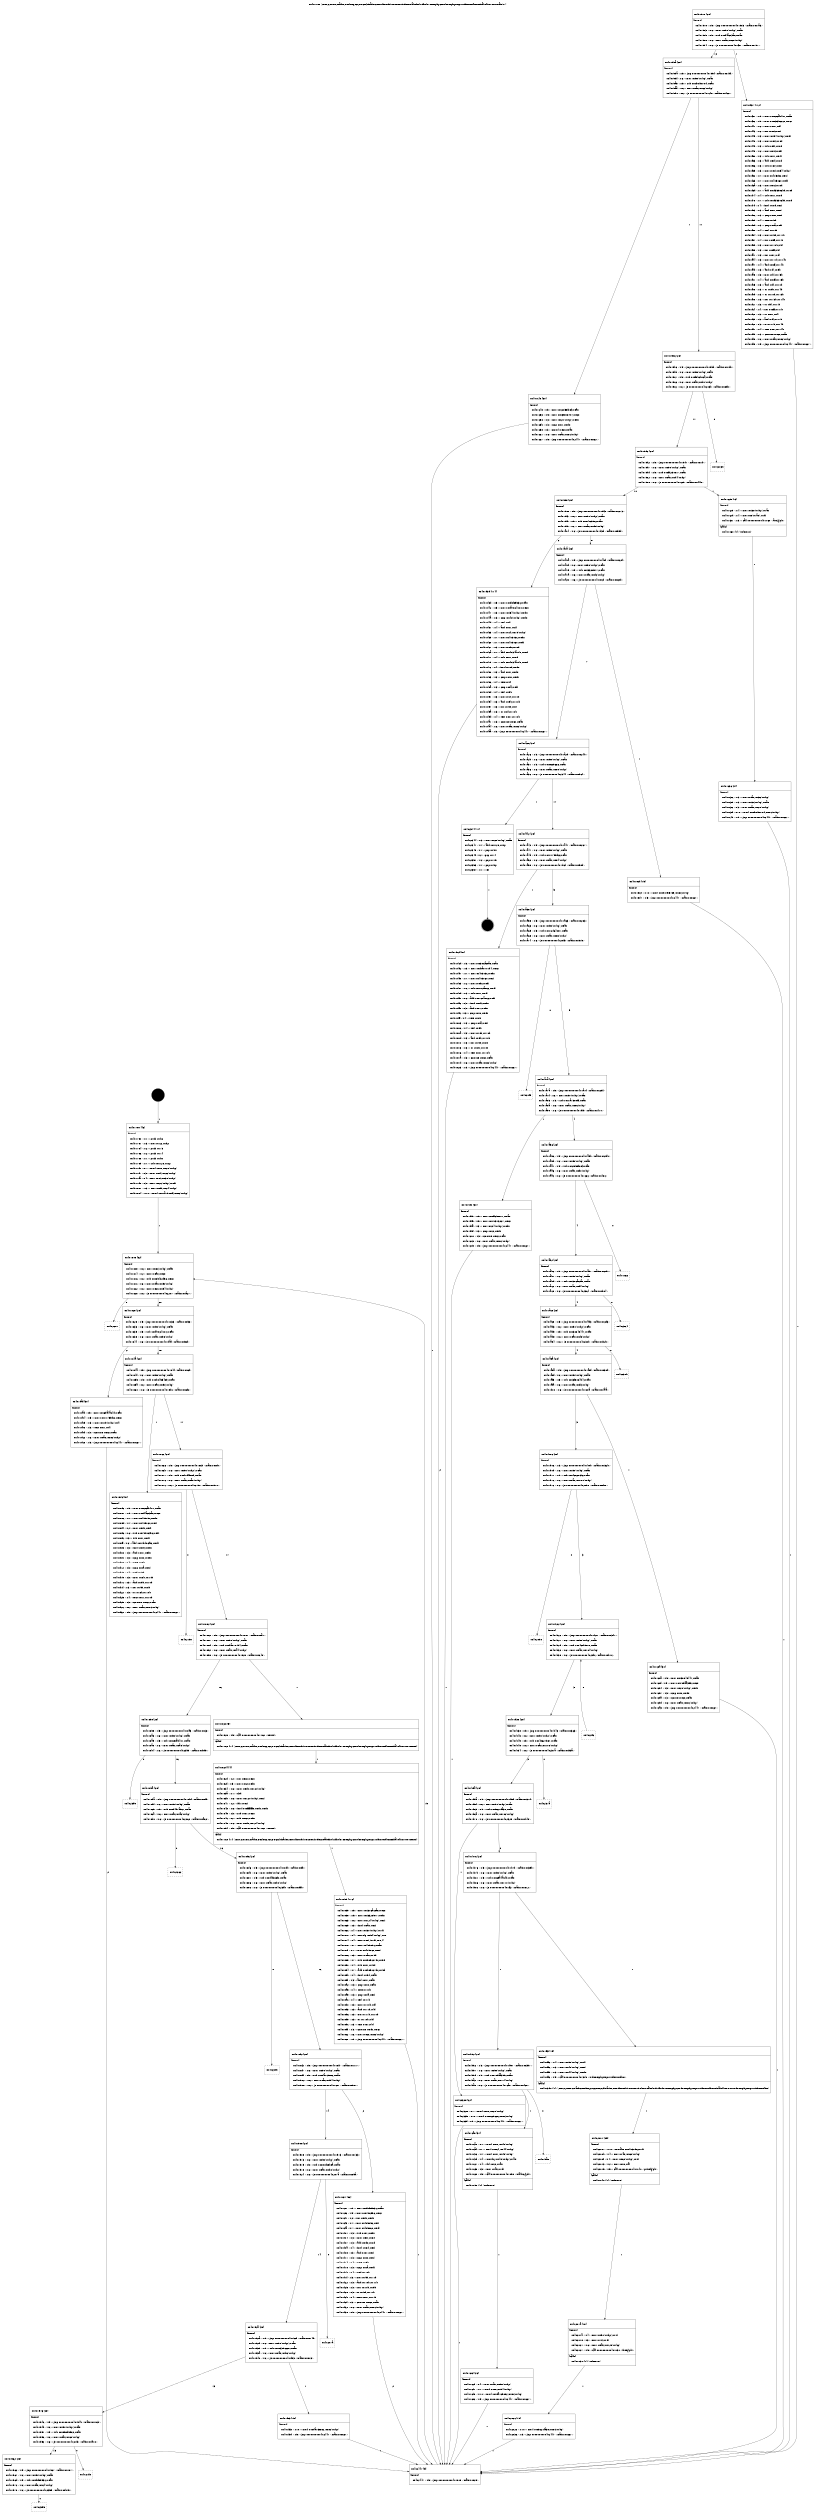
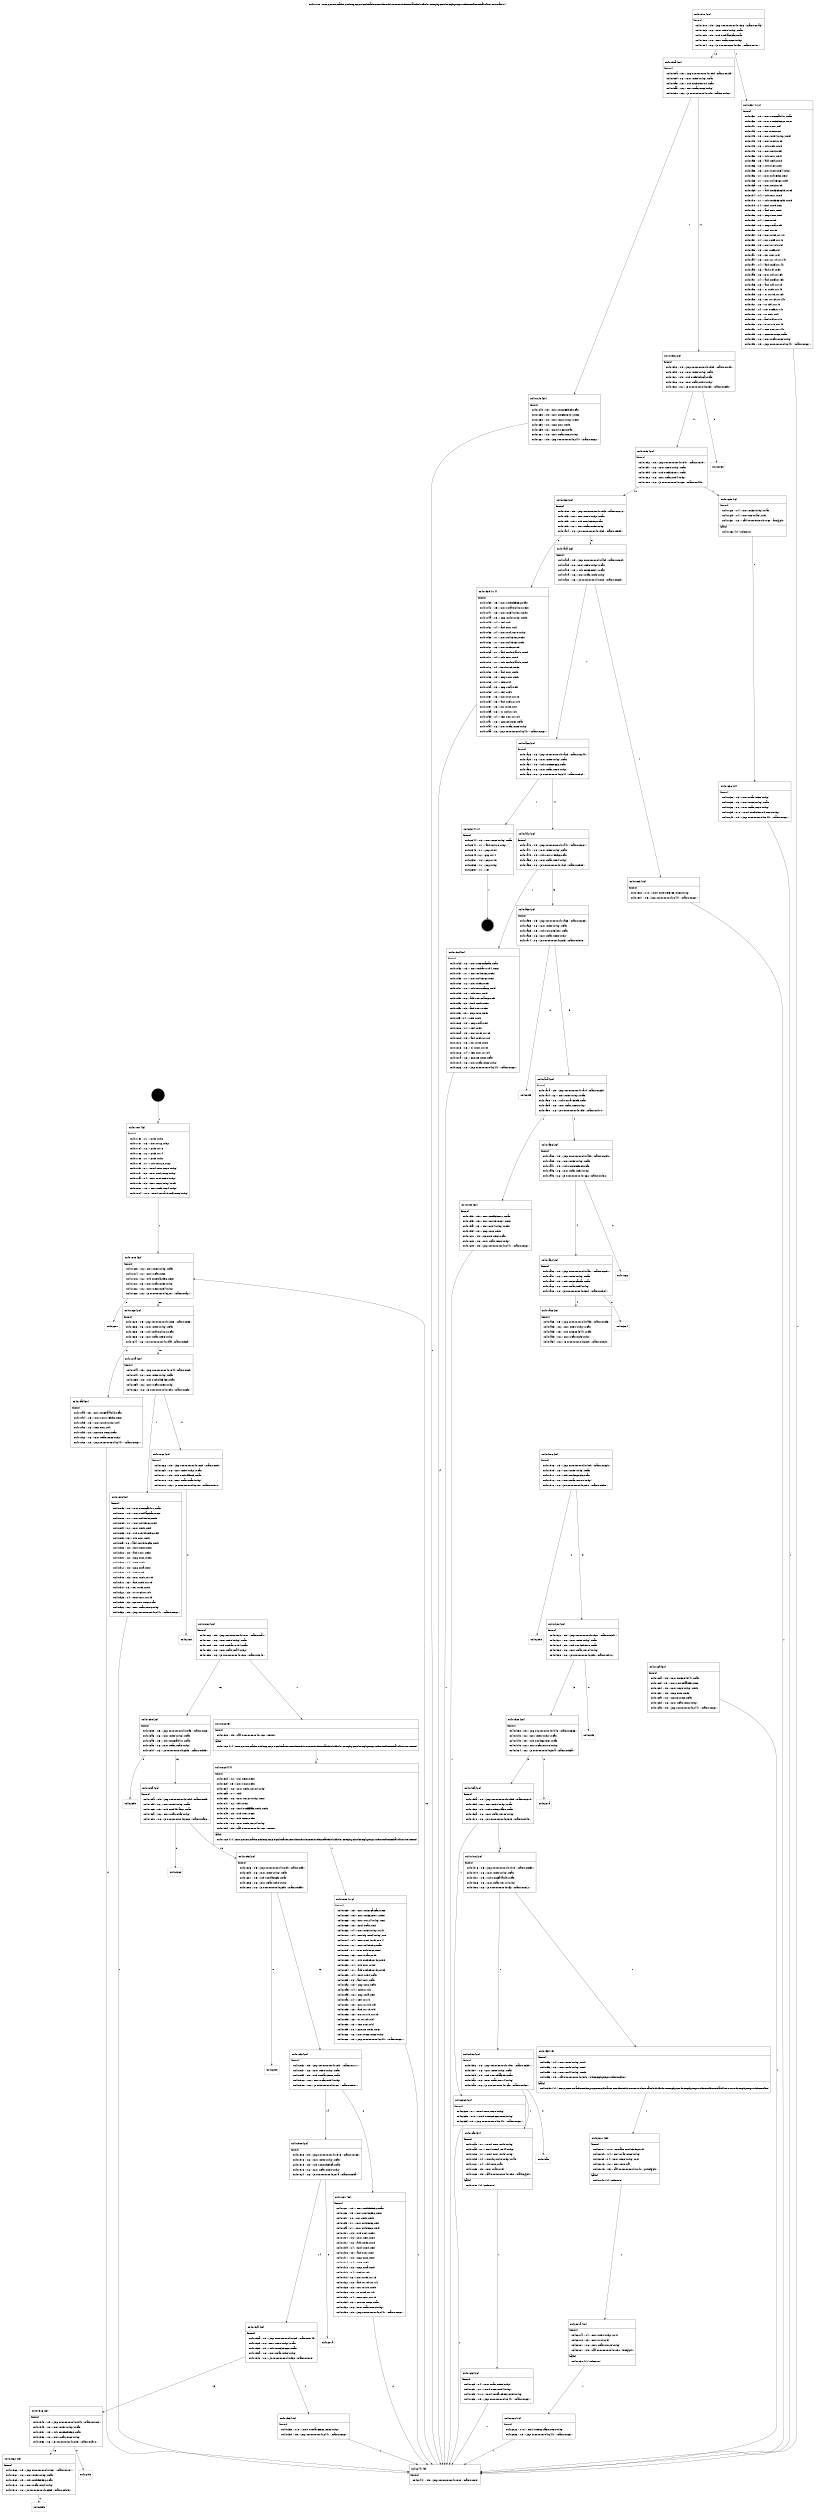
node "0x401aea [28]": removed
node "0x40230b": removed
edge "0x401866 [28]" -> "0x401882 [28]": removed, label "17"
edge "0x4022fc" -> "0x401b22 [28]": reversed
edge "0x401edc [91]" -> "0x402447 [5]": added, label "1"
